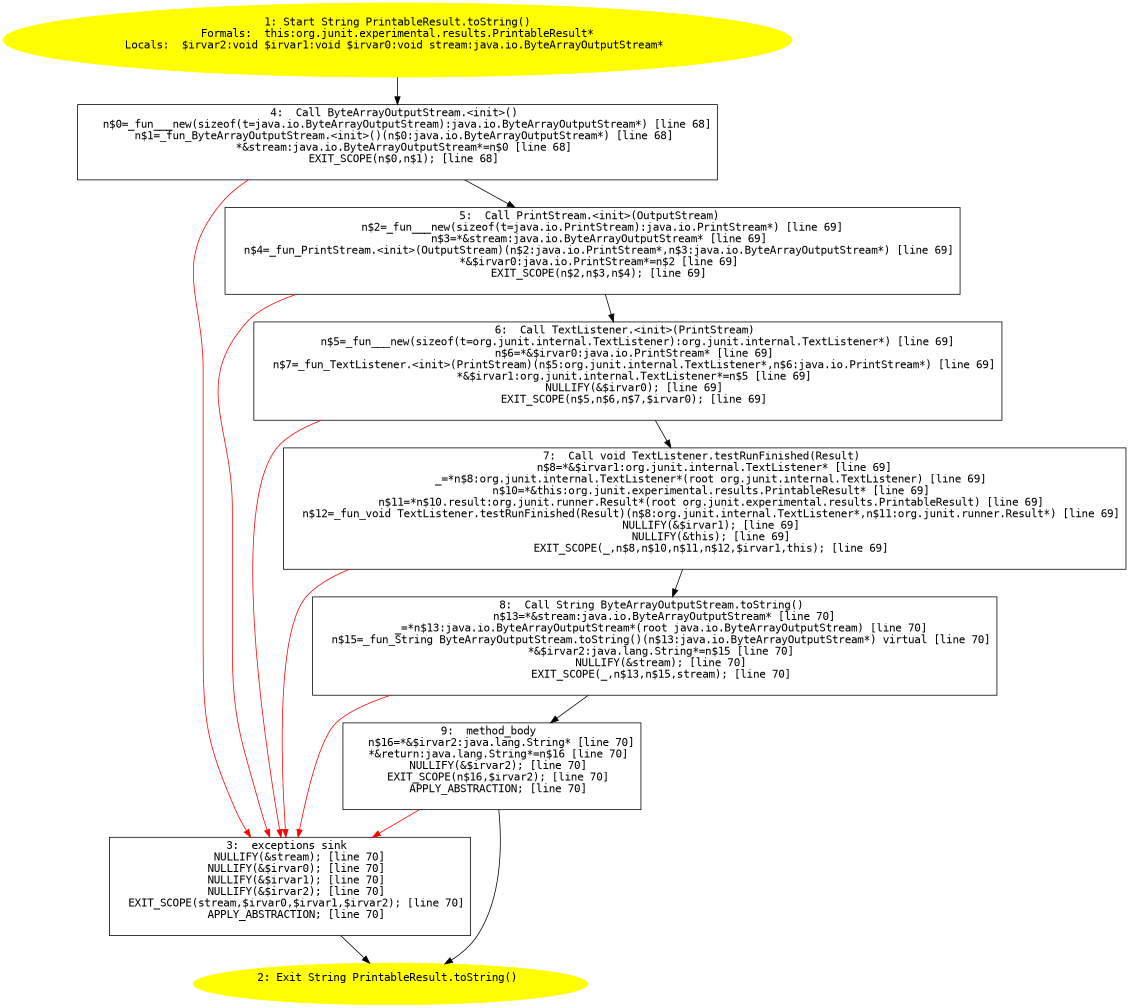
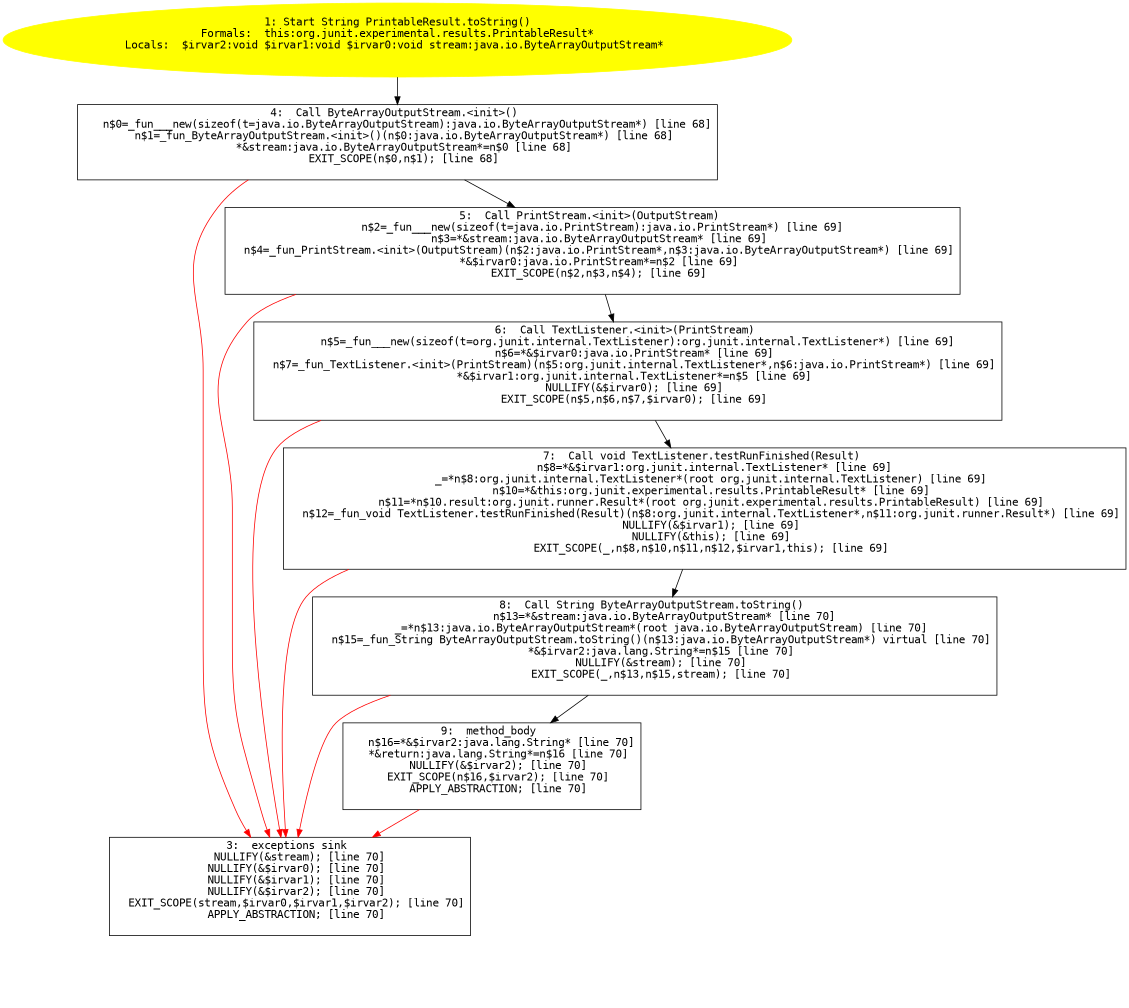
node "2: Exit String PrintableResult.toString()": removed
